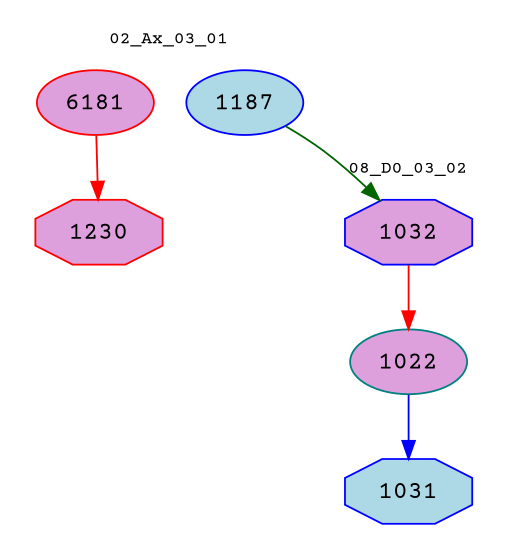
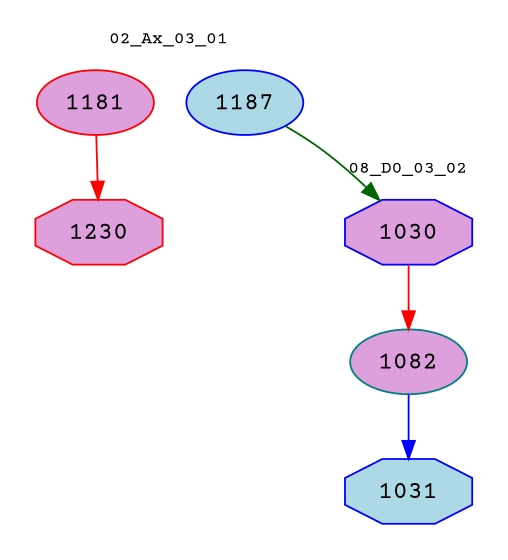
node "6181": label "6181" -> "1181"
node "1032": label "1032" -> "1030"
node "1022": label "1022" -> "1082"
